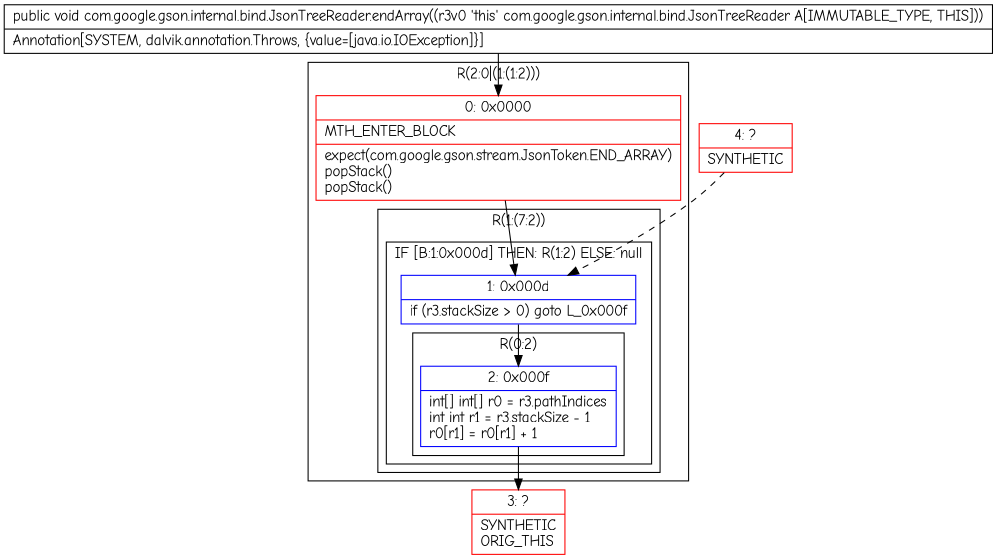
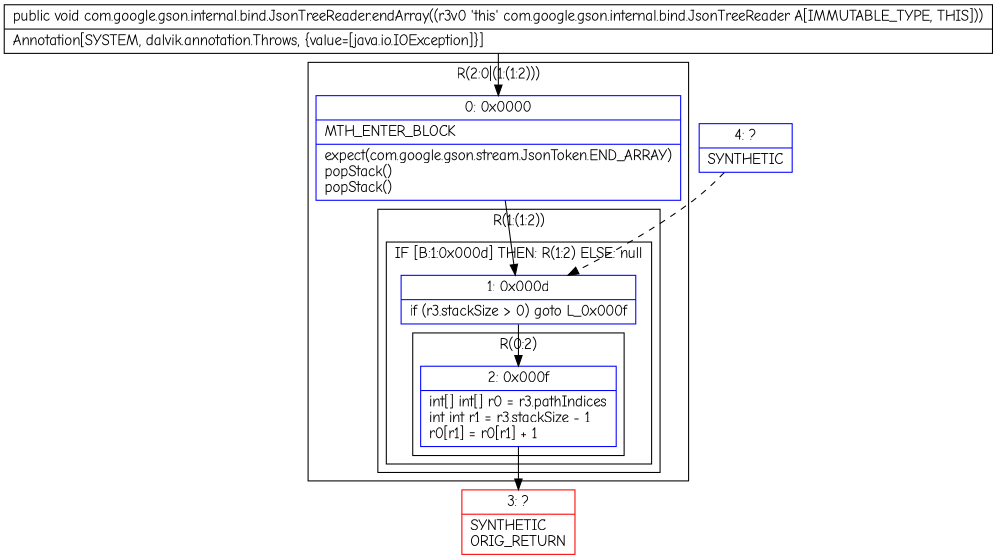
node "0: 0x0000": color red -> blue
node "4: ?": color red -> blue
cluster "R(1:(7:2))": label "R(1:(7:2))" -> "R(1:(1:2))"
node "3: ?": text "ORIG_THIS" -> "ORIG_RETURN"
